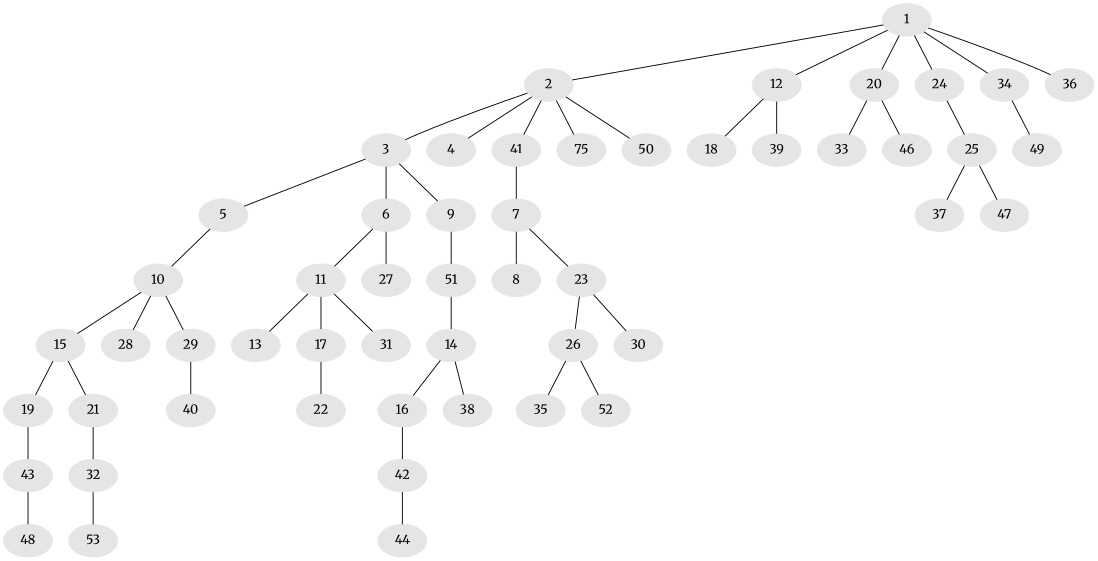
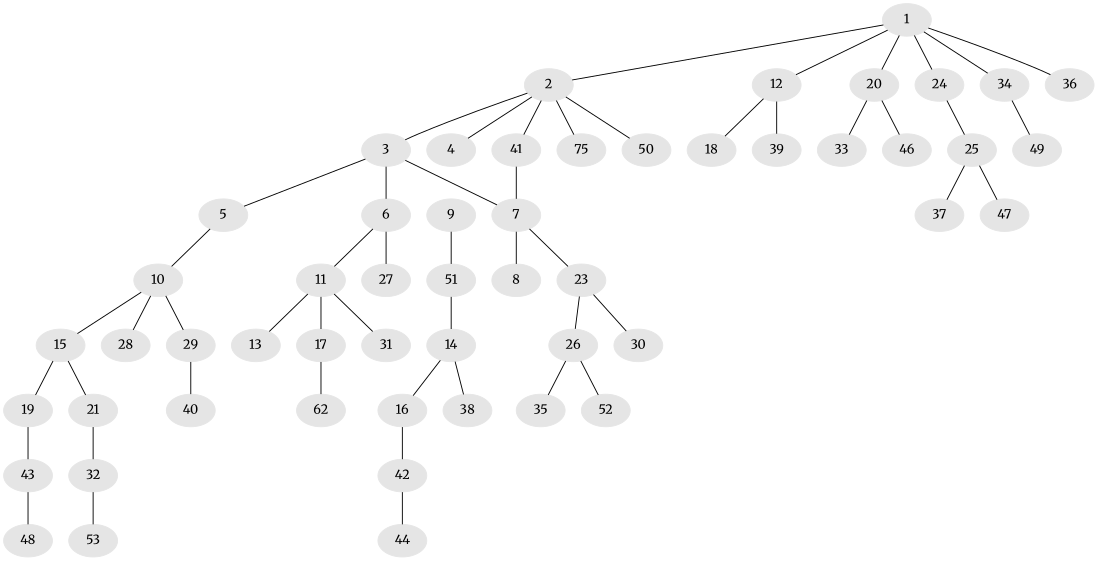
edge "3" -- "9": now "3" -- "7"
node "22": label "22" -> "62"
